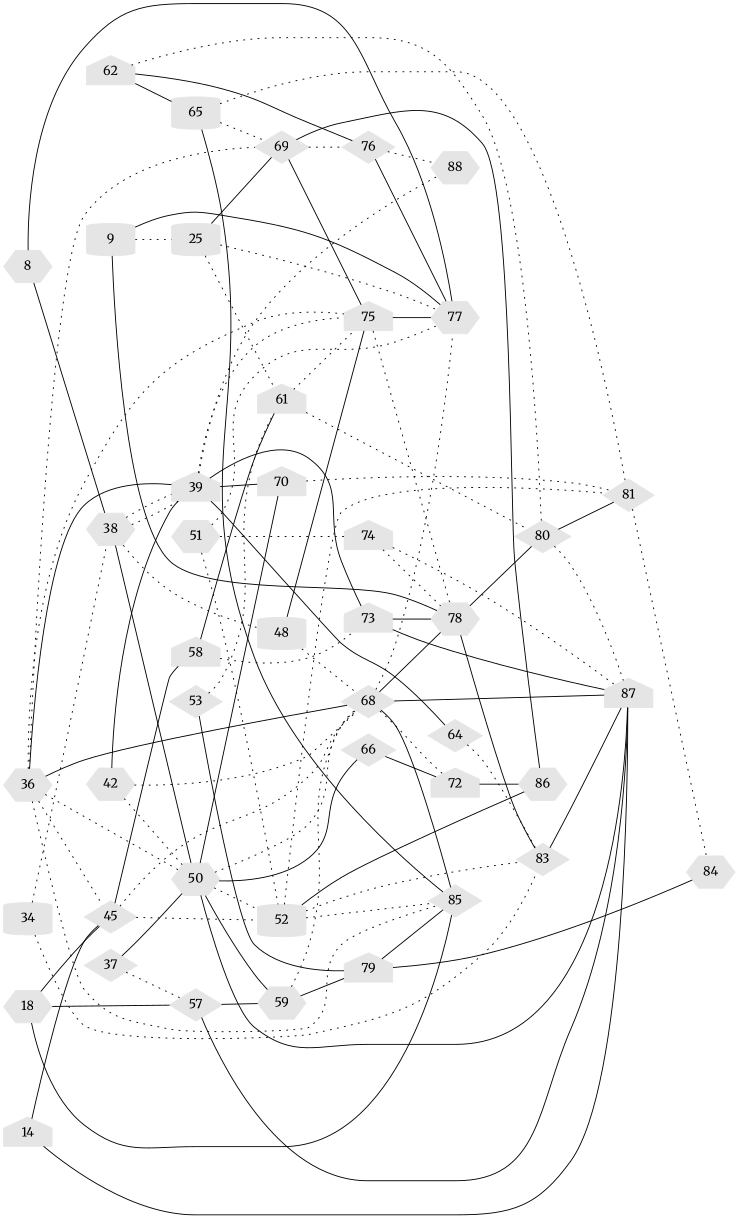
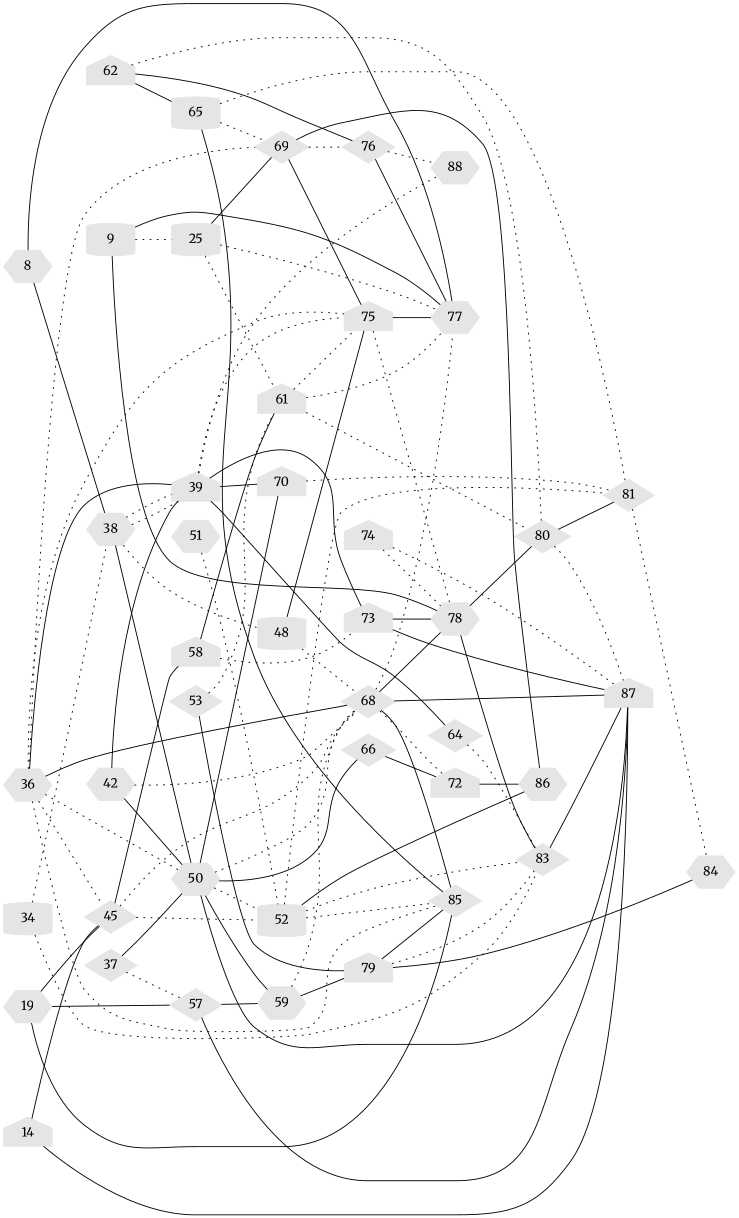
edge "77" -- "51": now "77" -- "61"
edge "51" -- "74": removed
edge "42" -- "50": style dotted -> solid
edge "83" -- "79": added
node "18": label "18" -> "19"
